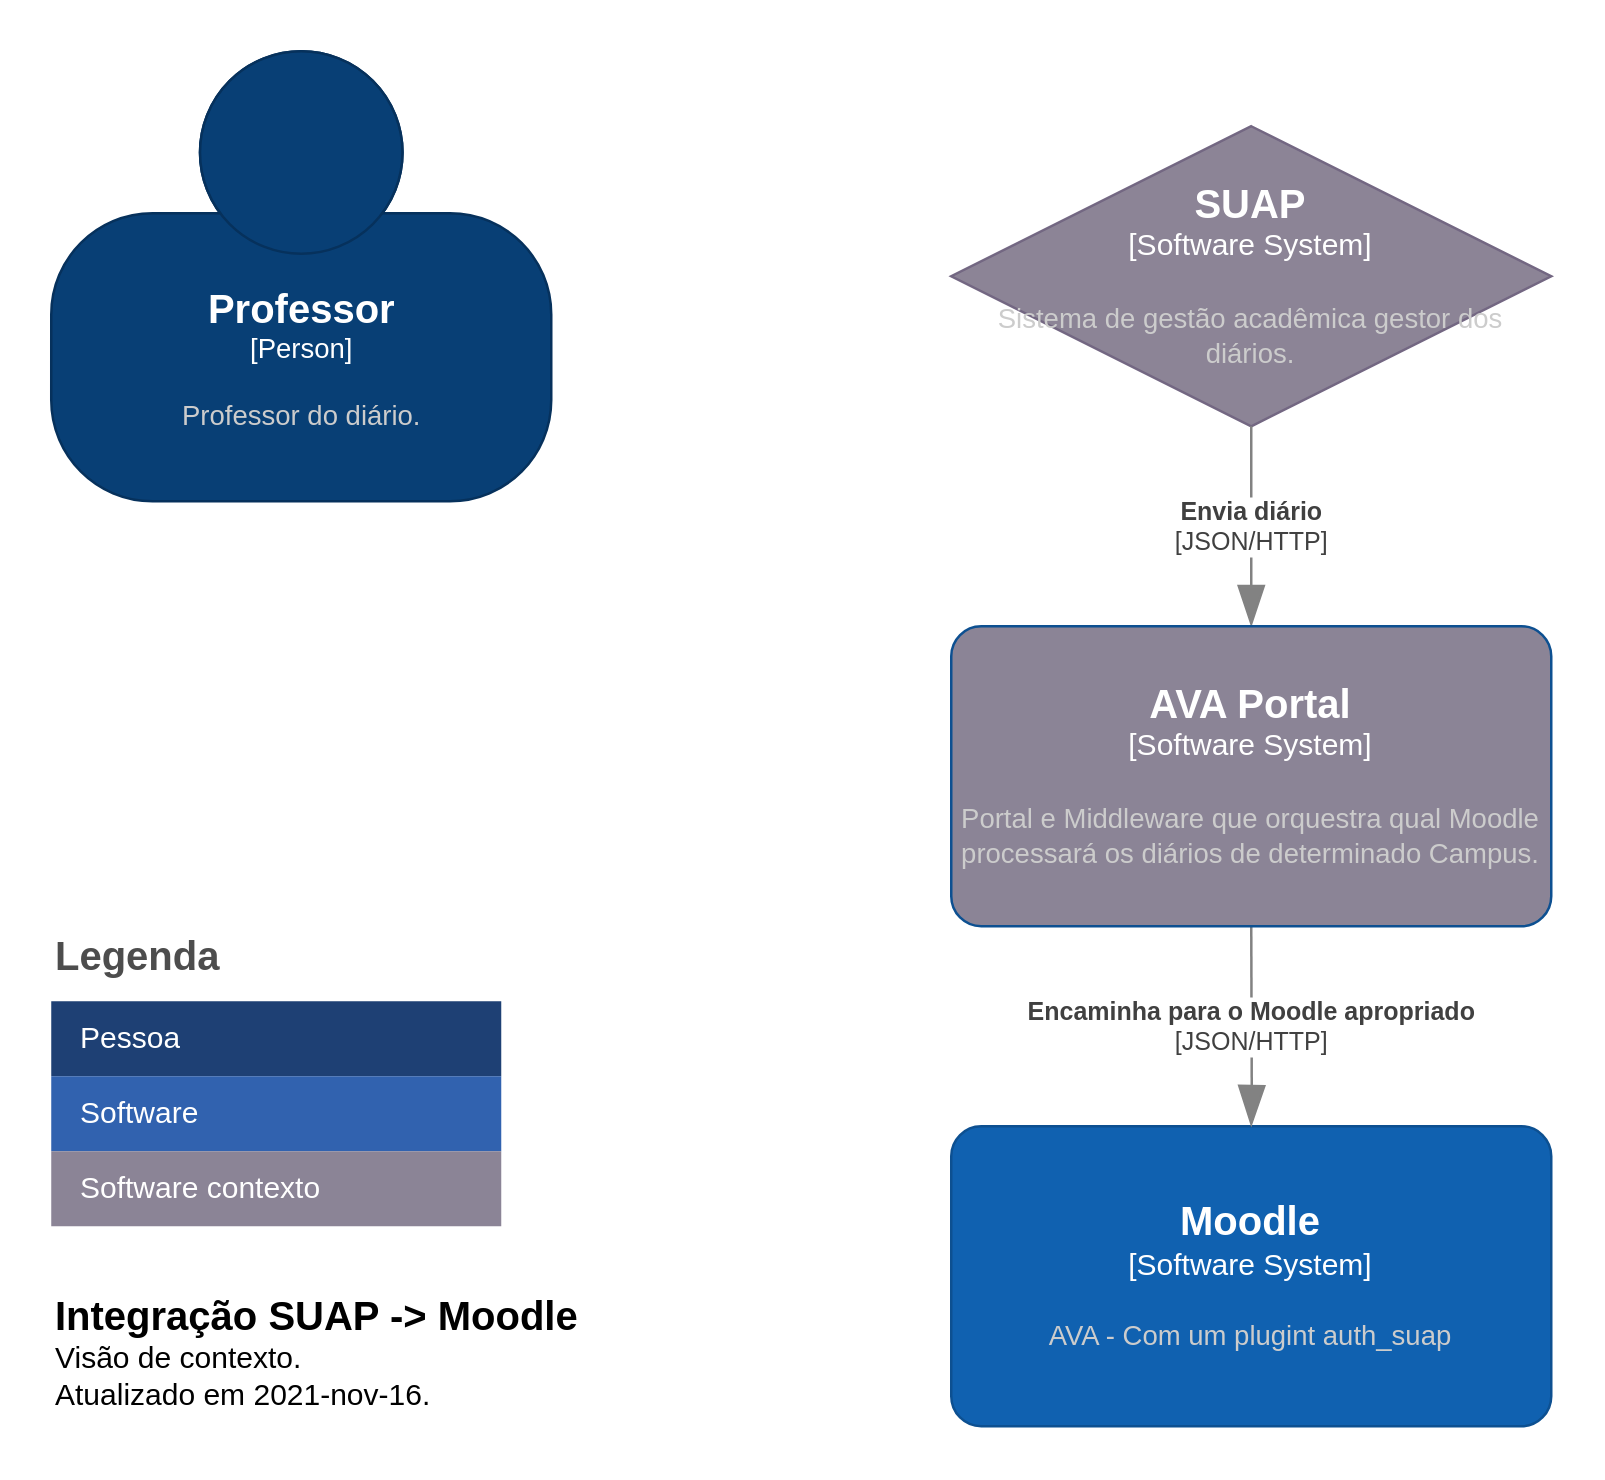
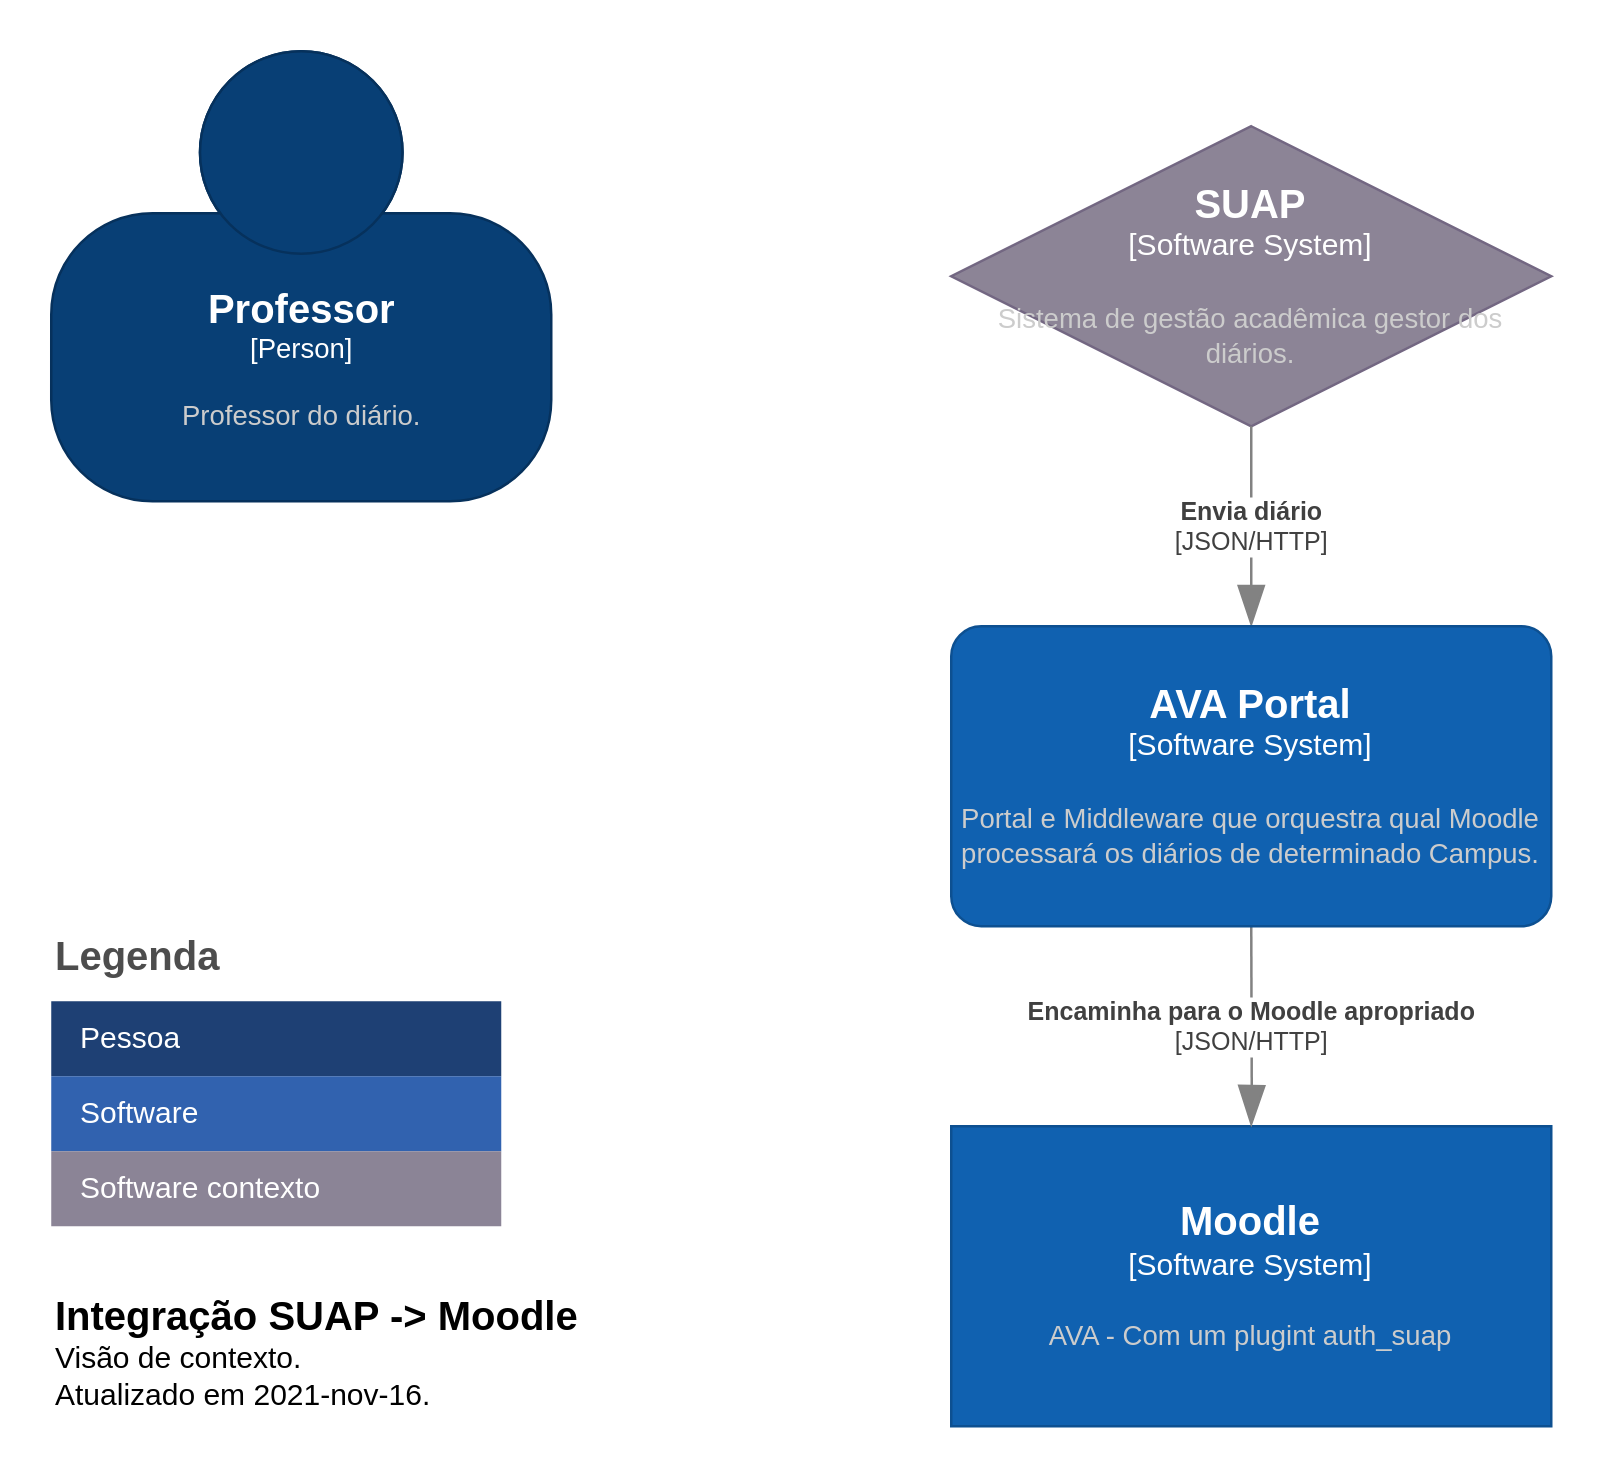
node "AVA Portal [Software System] Portal e Middleware que orquestra qual Moodle processará os diários de determinado Campus.": fillcolor #8b8496 -> #1061b0
node "Moodle [Software System] AVA - Com um plugint auth_suap": shape rounded rectangle -> rectangle
